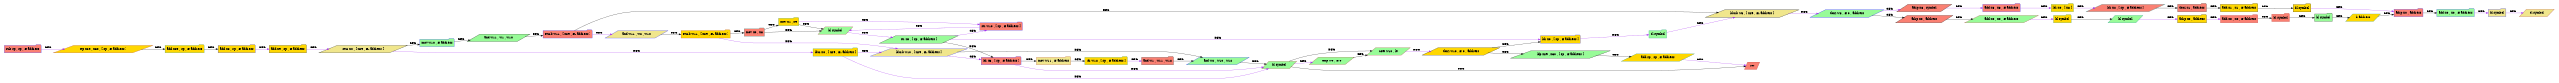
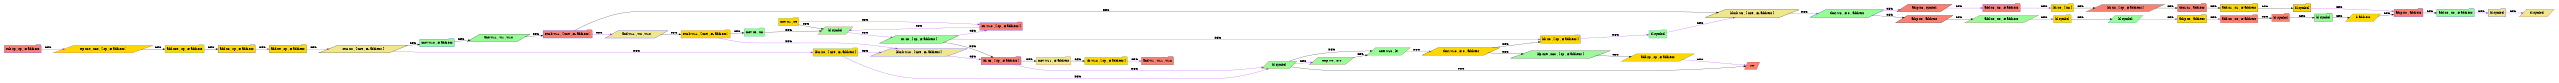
edge "ldr x0 , [ x8 ]" -> "ldr x2 , [ sp , # address ]": color purple -> black
edge "mov x0 , x8" -> "mov x1 , x9": removed, label "CFG"
node "mov x0 , x8": fillcolor salmon -> palegreen
node "and w2 , w10 , w12": removed
